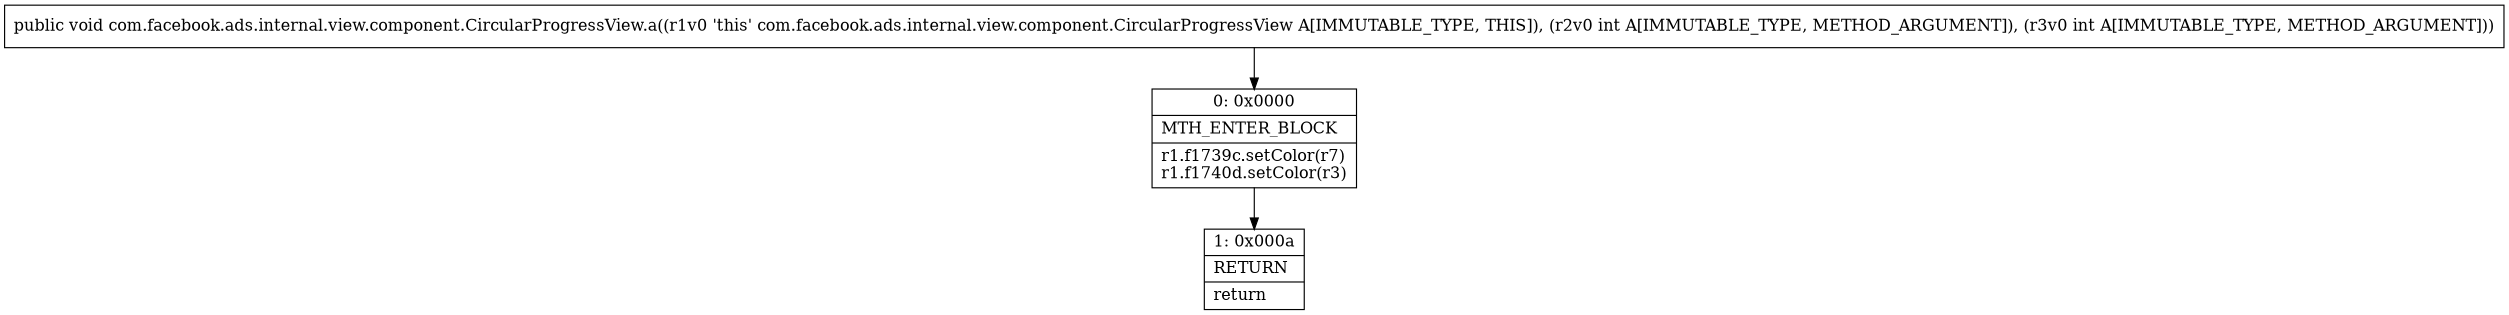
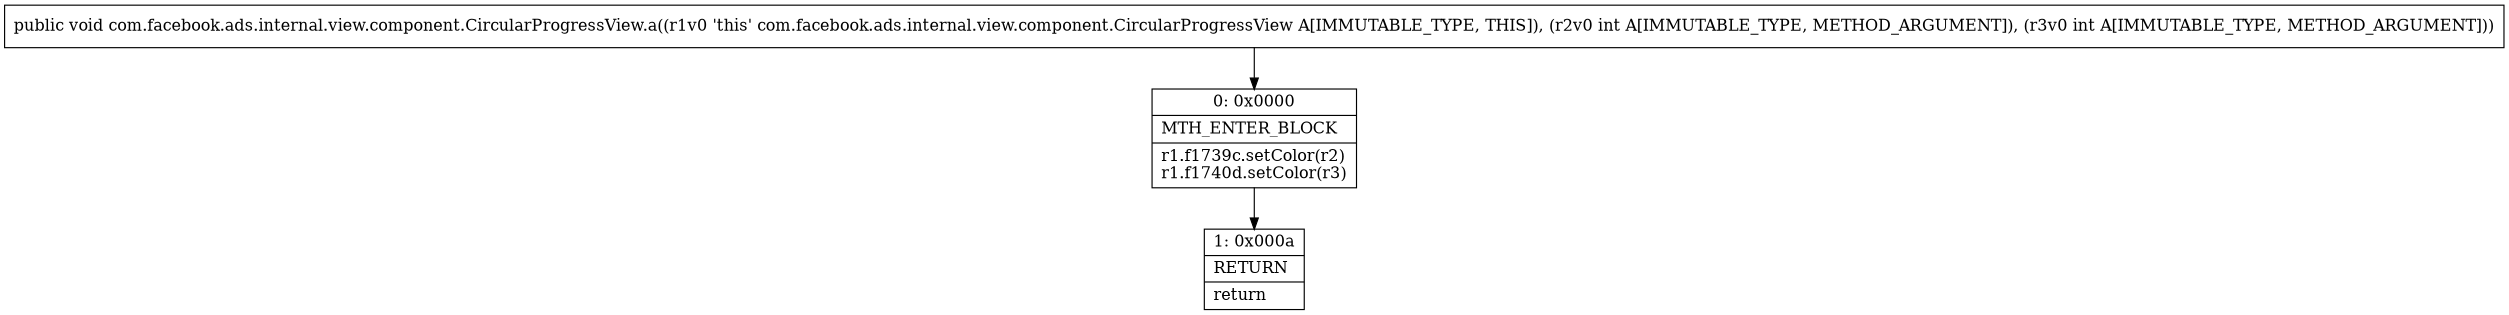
node "0: 0x0000": text "r1.f1739c.setColor(r7)" -> "r1.f1739c.setColor(r2)"
